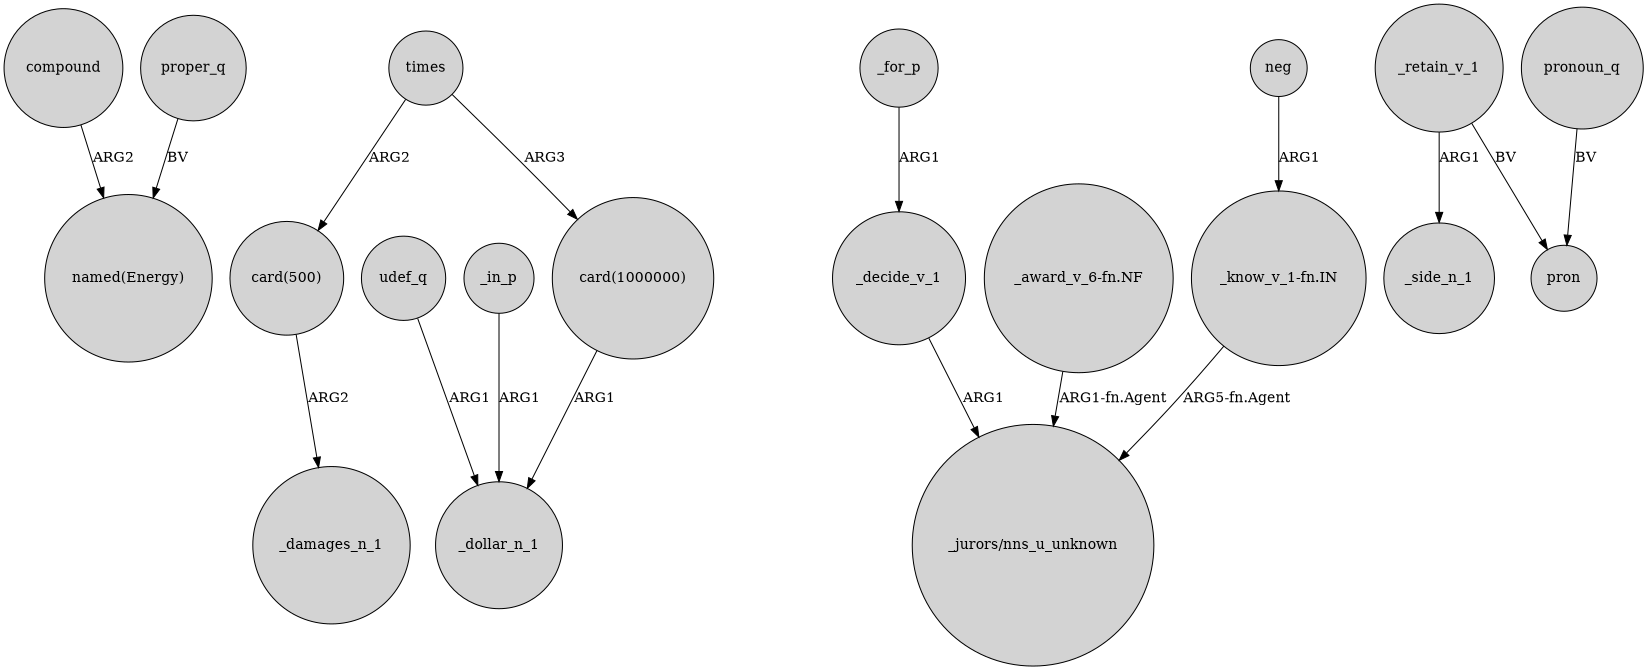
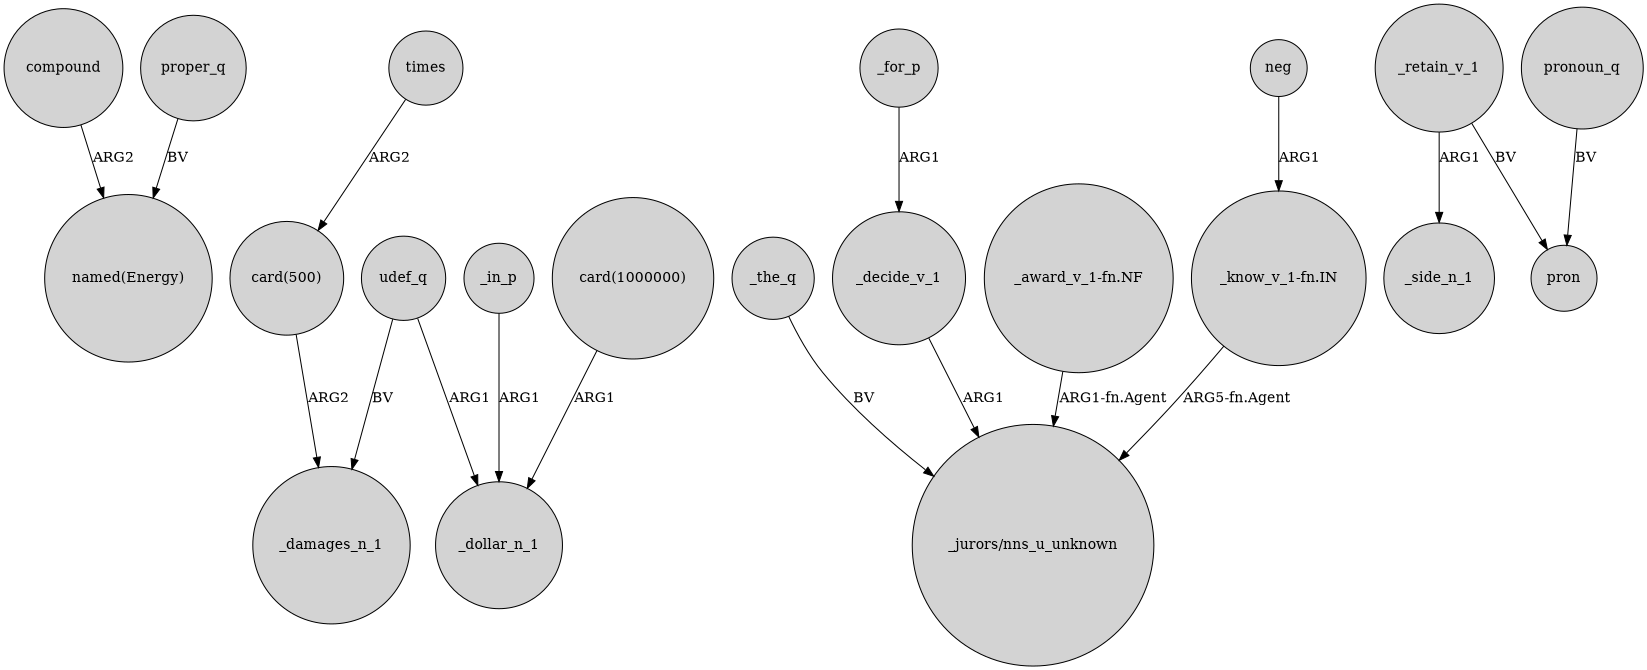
edge "times" -> "card(1000000)": removed, label "ARG3"
node "_the_q": added
node "_award_v_6-fn.NF": label "_award_v_6-fn.NF" -> "_award_v_1-fn.NF"
edge "udef_q" -> "_damages_n_1": added, label "BV"
